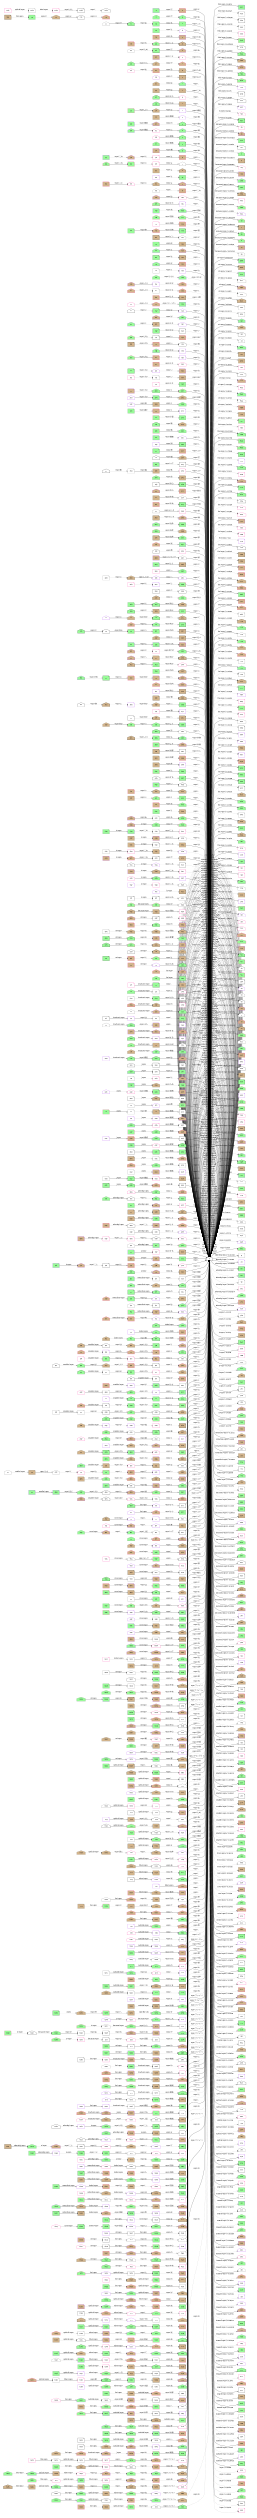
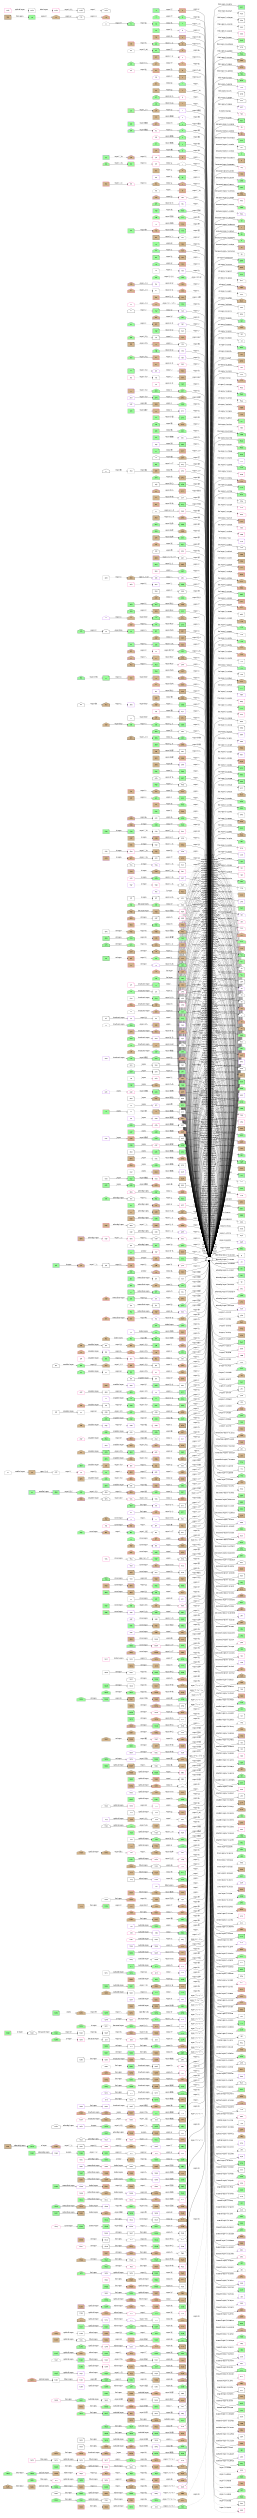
node "509": fillcolor white -> tan
